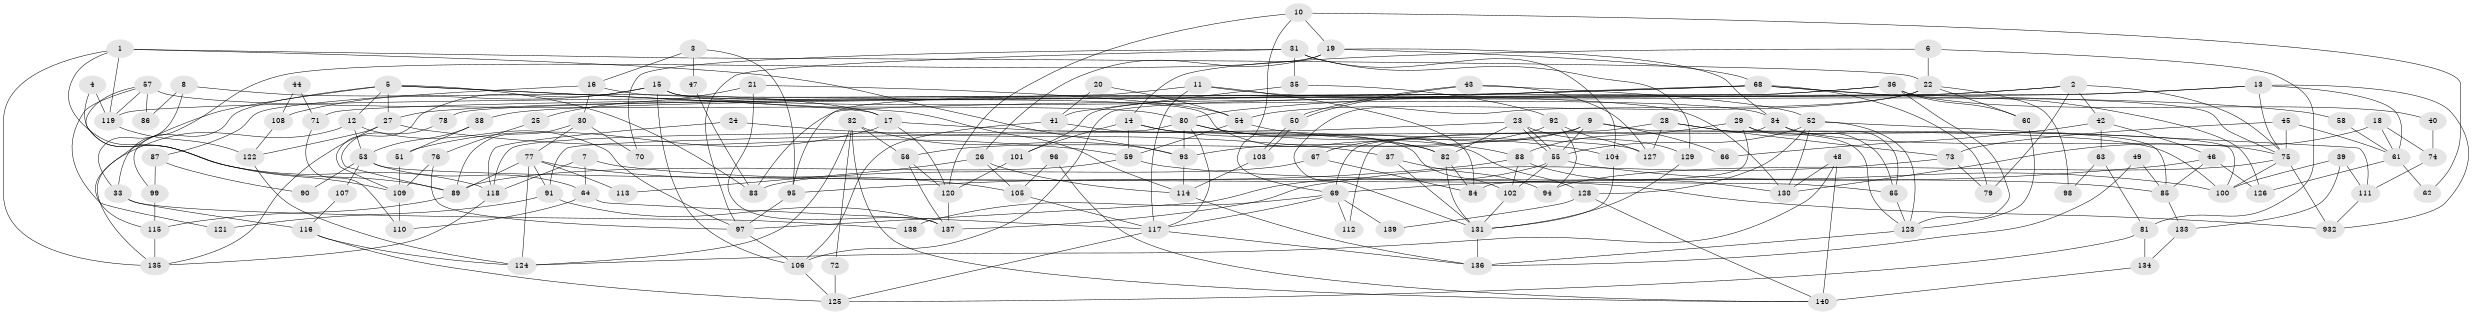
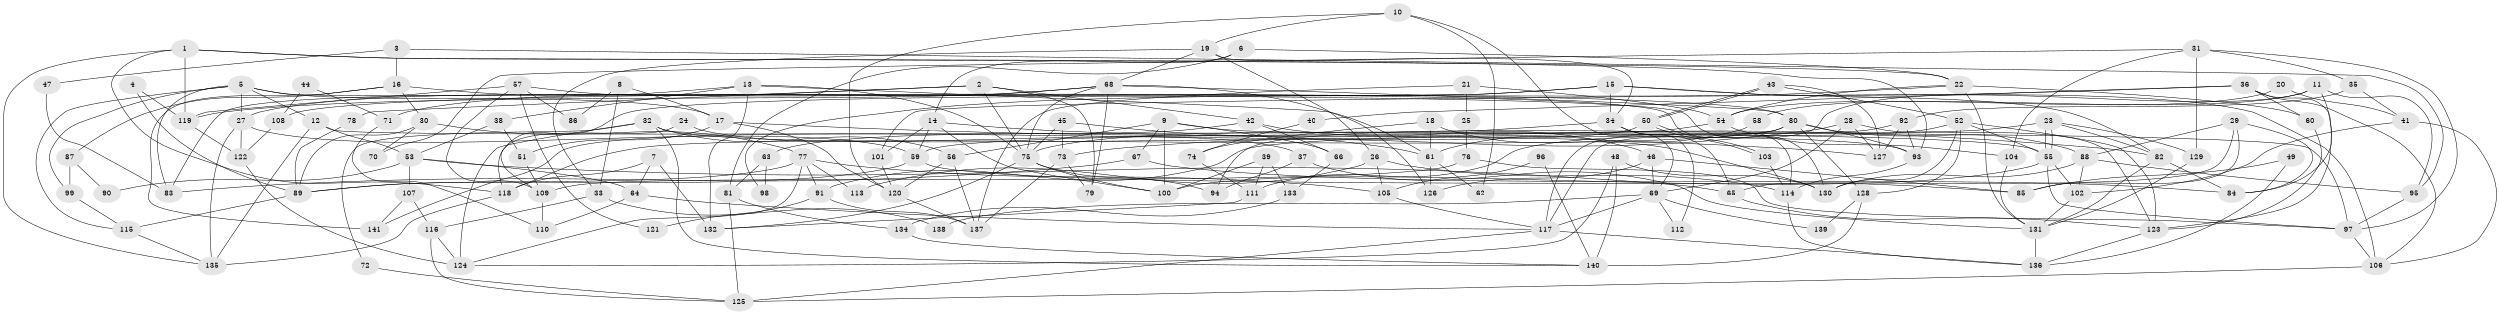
edge "85" -- "133": now "66" -- "133"
node "141": added
node "932": label "932" -> "132"
